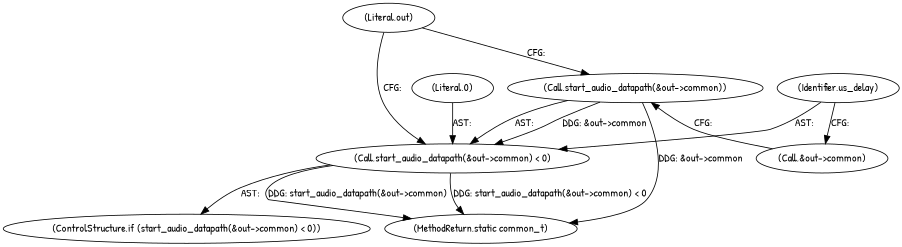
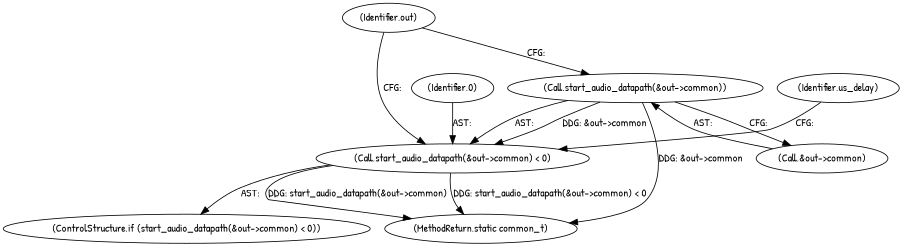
node "(Literal,out)": label "(Literal,out)" -> "(Identifier,out)"
node "(Literal,0)": label "(Literal,0)" -> "(Identifier,0)"
edge "(Identifier,us_delay)" -> "(Call,&out->common)": now "(Call,start_audio_datapath(&out->common))" -> "(Call,&out->common)"
edge "(Call,&out->common)" -> "(Call,start_audio_datapath(&out->common))": label "CFG: " -> "AST: "
edge "(Identifier,us_delay)" -> "(Call,start_audio_datapath(&out->common) < 0)": label "AST: " -> "CFG: "
